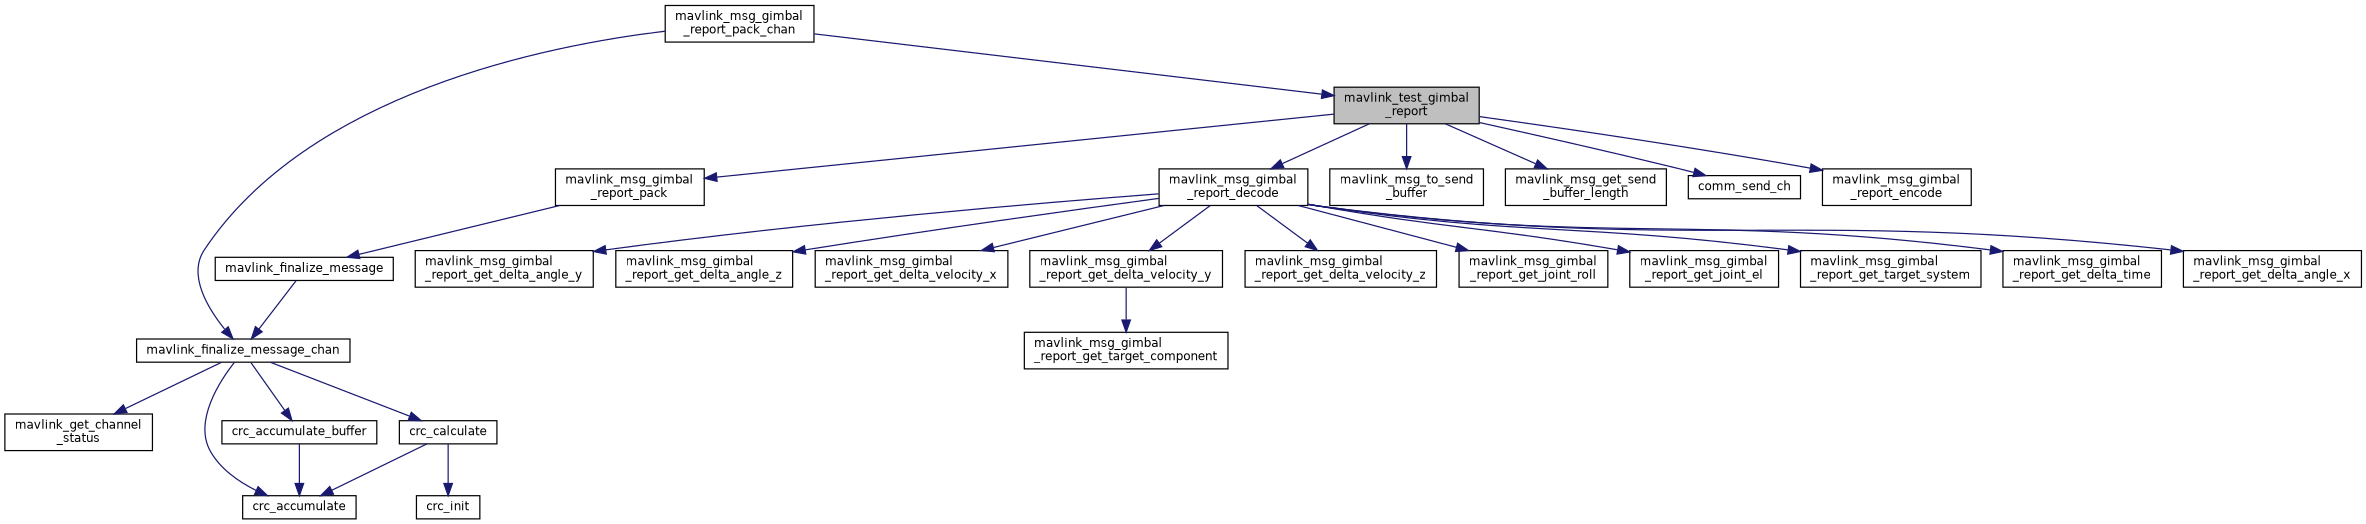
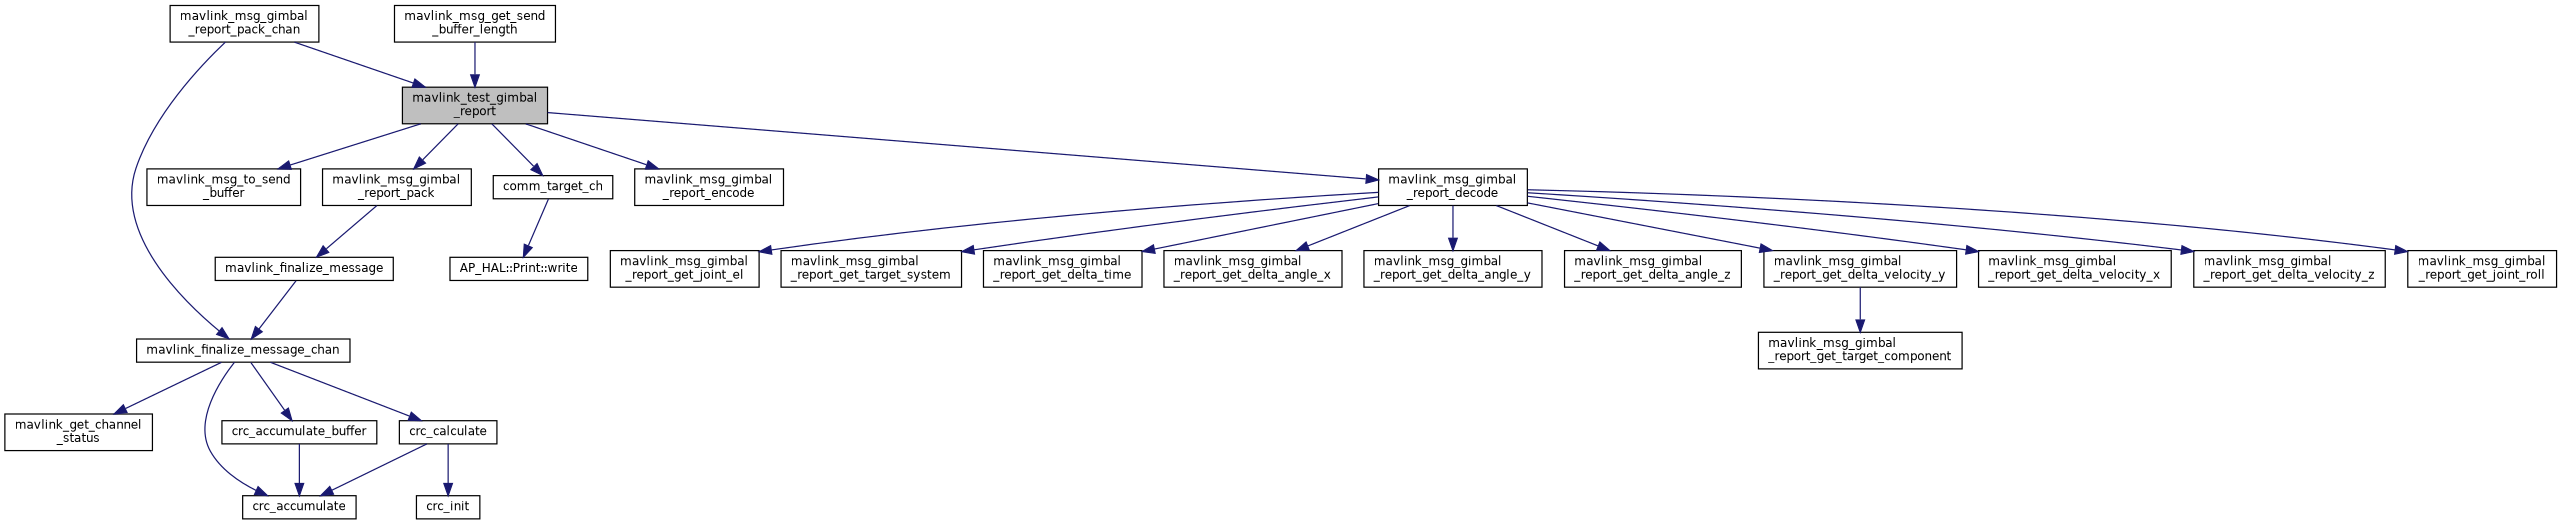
edge "mavlink_test_gimbal _report" -> "mavlink_msg_get_send _buffer_length": reversed
node "comm_send_ch": label "comm_send_ch" -> "comm_target_ch"
node "AP_HAL::Print::write": added
